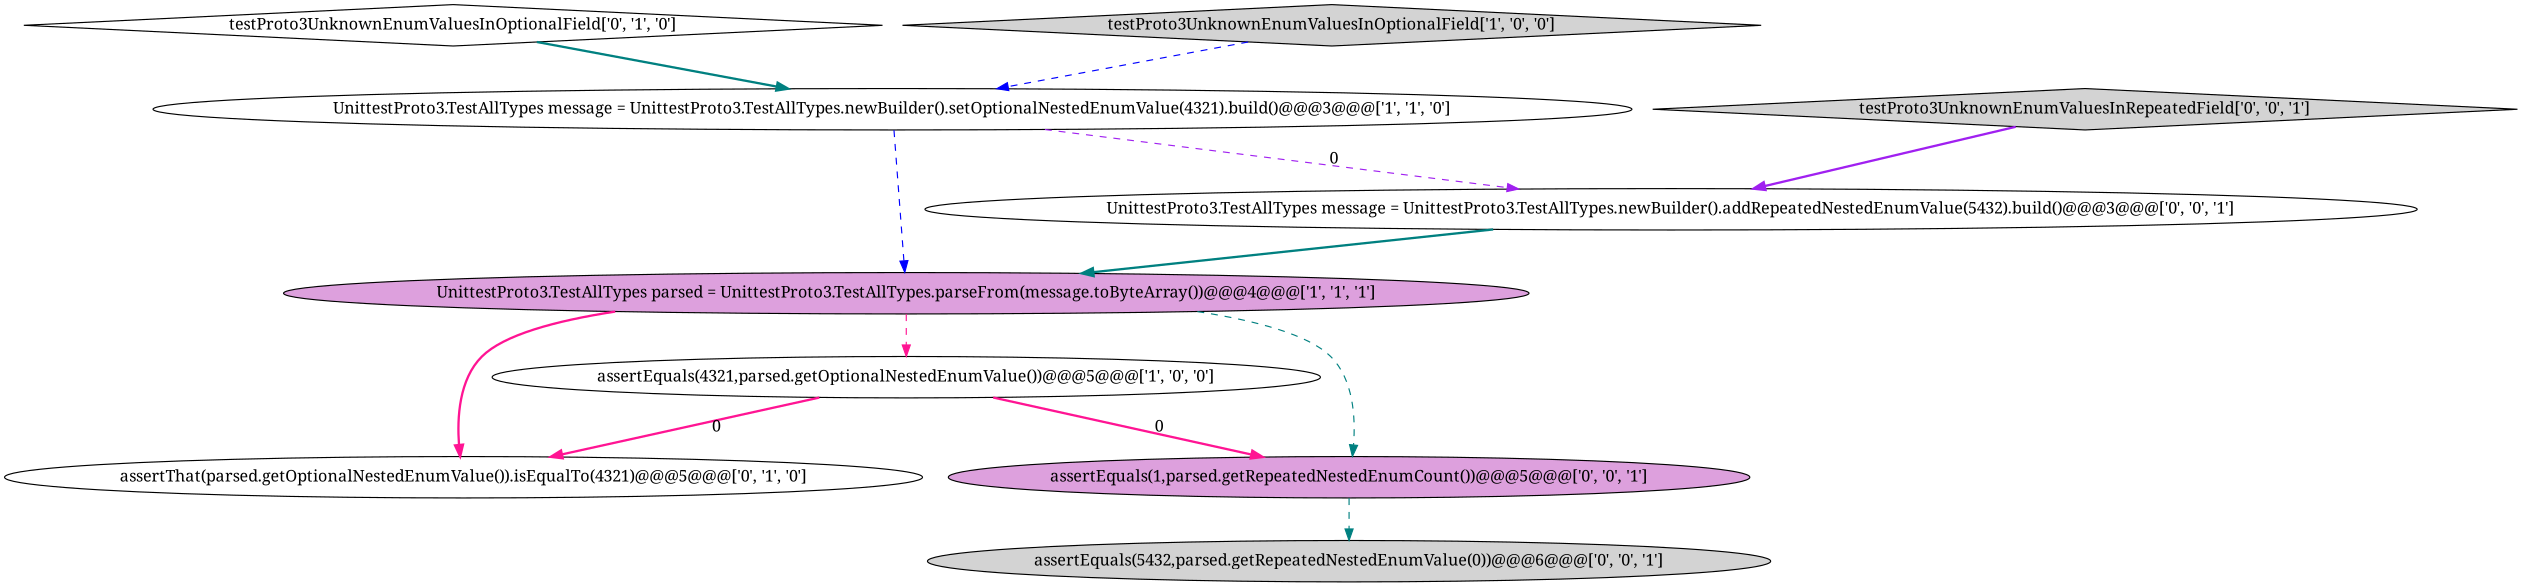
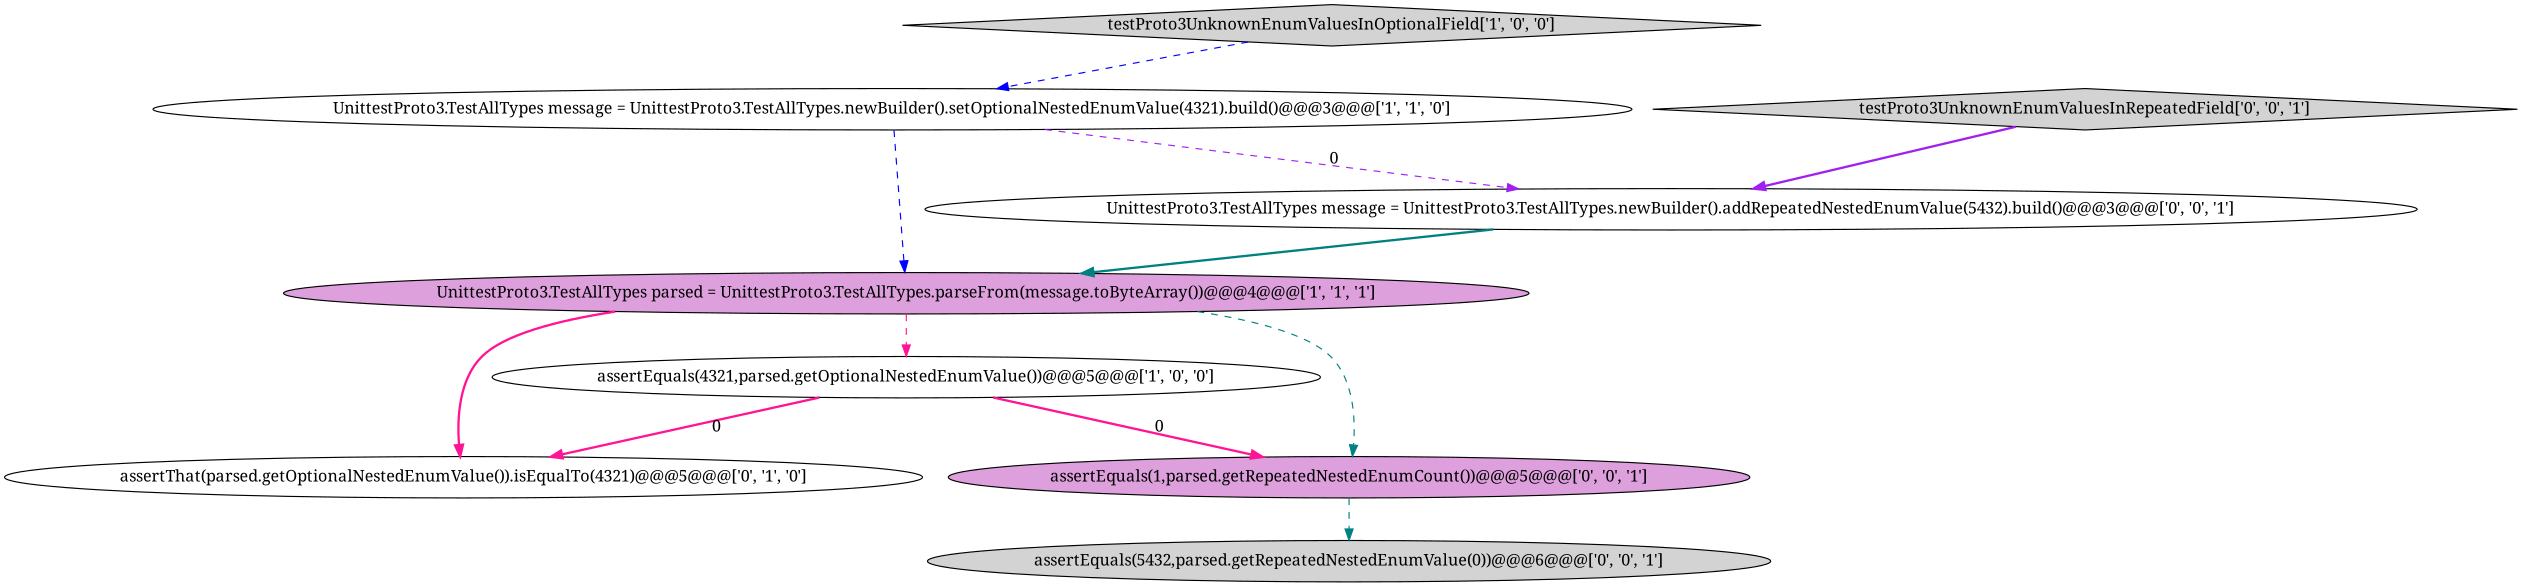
node "testProto3UnknownEnumValuesInOptionalField['0', '1', '0']": removed
